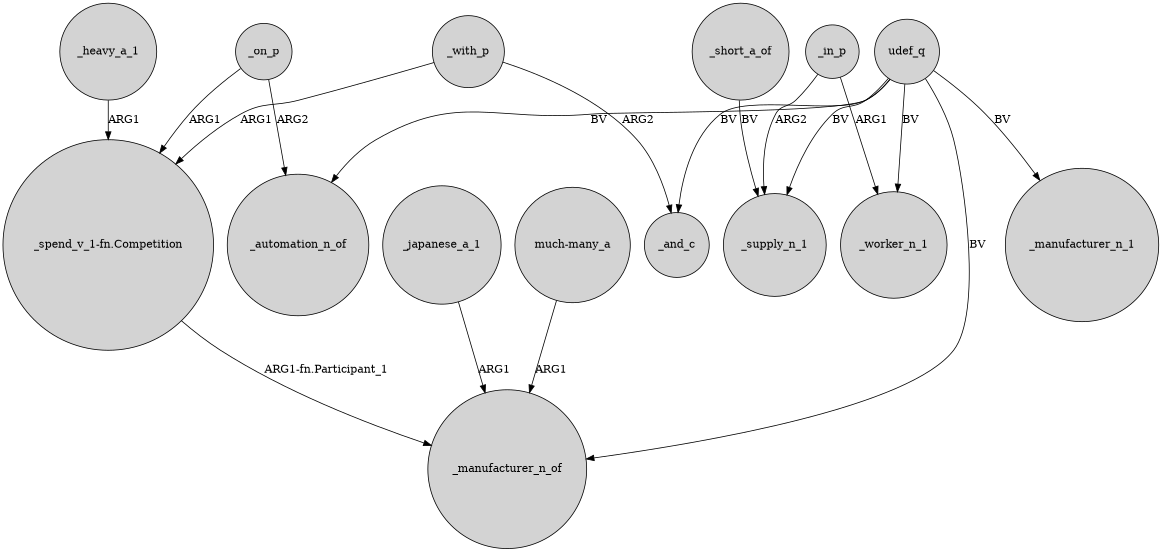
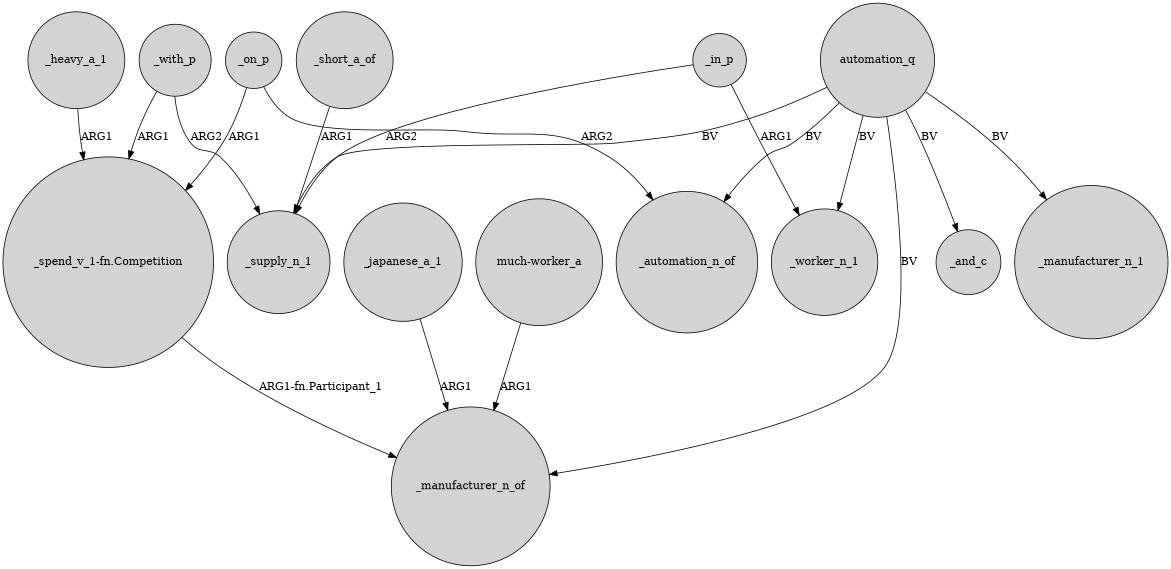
node "udef_q": label "udef_q" -> "automation_q"
edge "_with_p" -> "_and_c": now "_with_p" -> "_supply_n_1"
edge "_short_a_of" -> "_supply_n_1": label "BV" -> "ARG1"
node "much-many_a": label "much-many_a" -> "much-worker_a"
